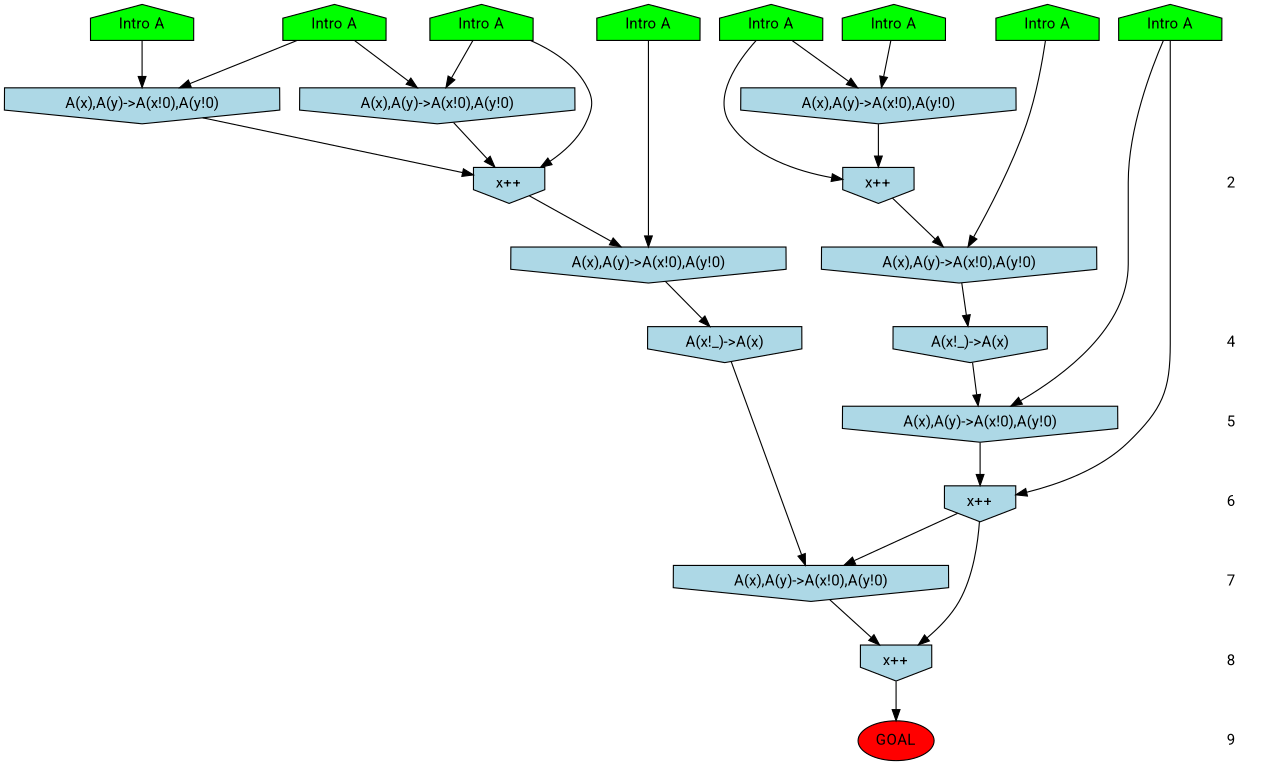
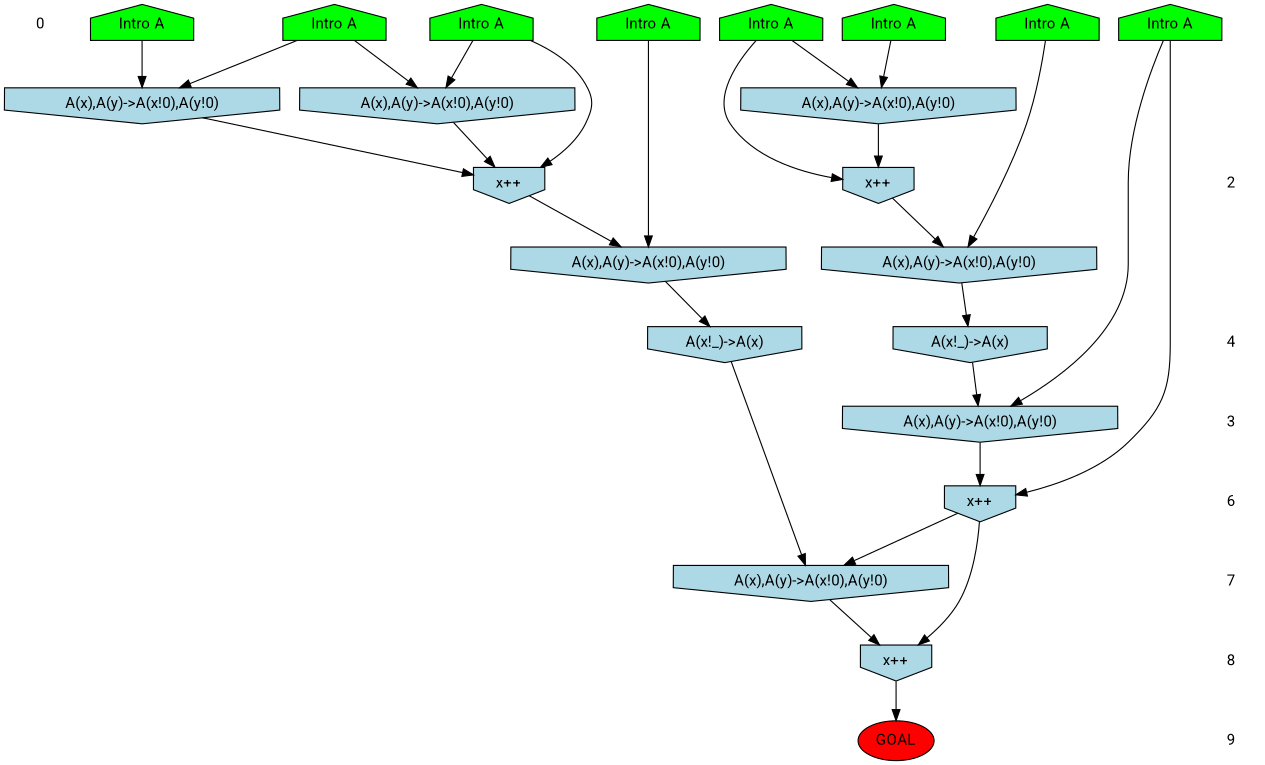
node "0": added
node "5": label "5" -> "3"
